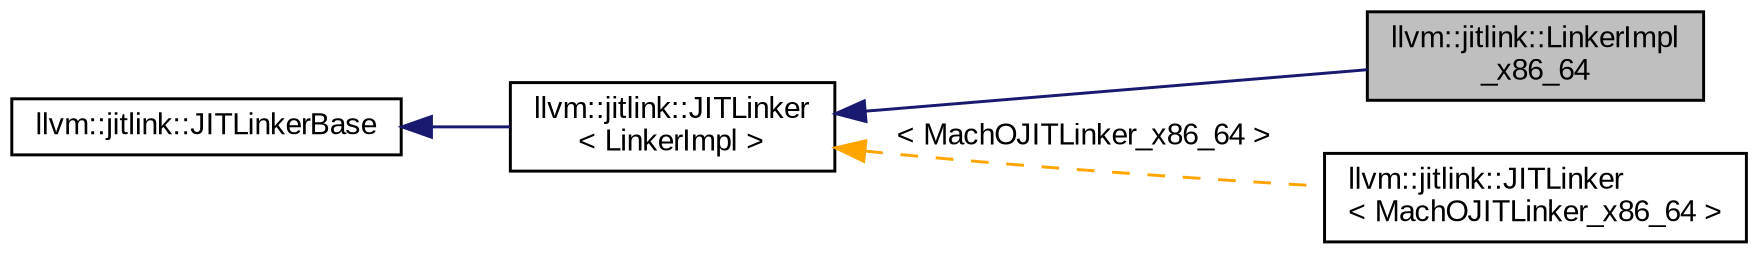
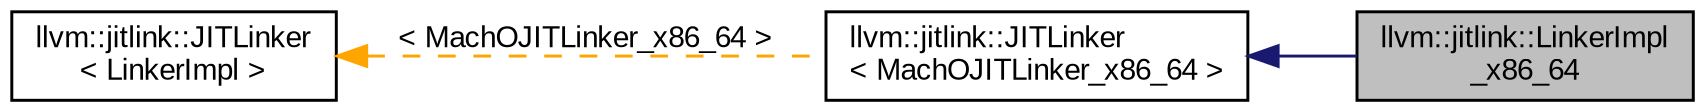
edge "llvm::jitlink::LinkerImpl _x86_64" -> "llvm::jitlink::JITLinker < LinkerImpl >": now "llvm::jitlink::LinkerImpl _x86_64" -> "llvm::jitlink::JITLinker < MachOJITLinker_x86_64 >"
node "llvm::jitlink::JITLinkerBase": removed
